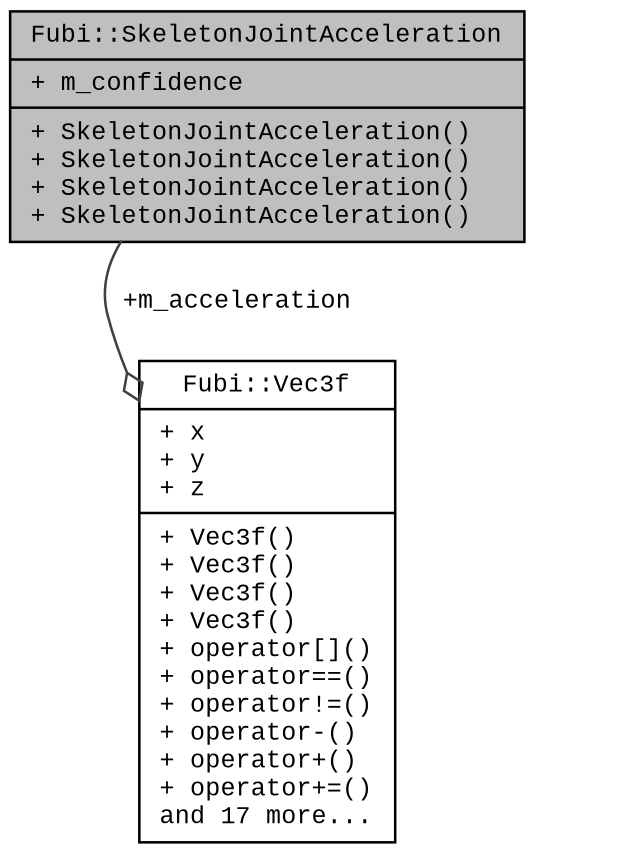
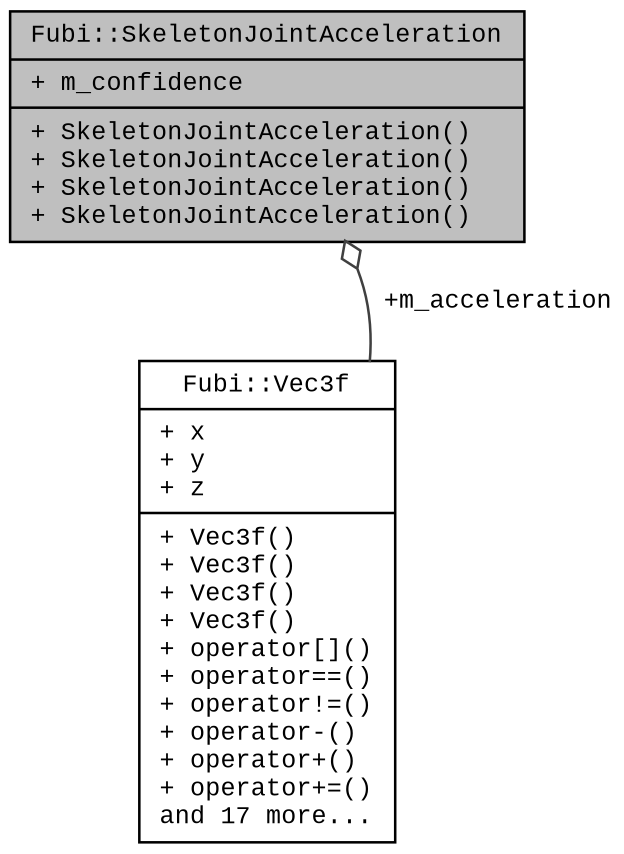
edge "Fubi::SkeletonJointAcceleration" -> "Fubi::Vec3f": reversed
